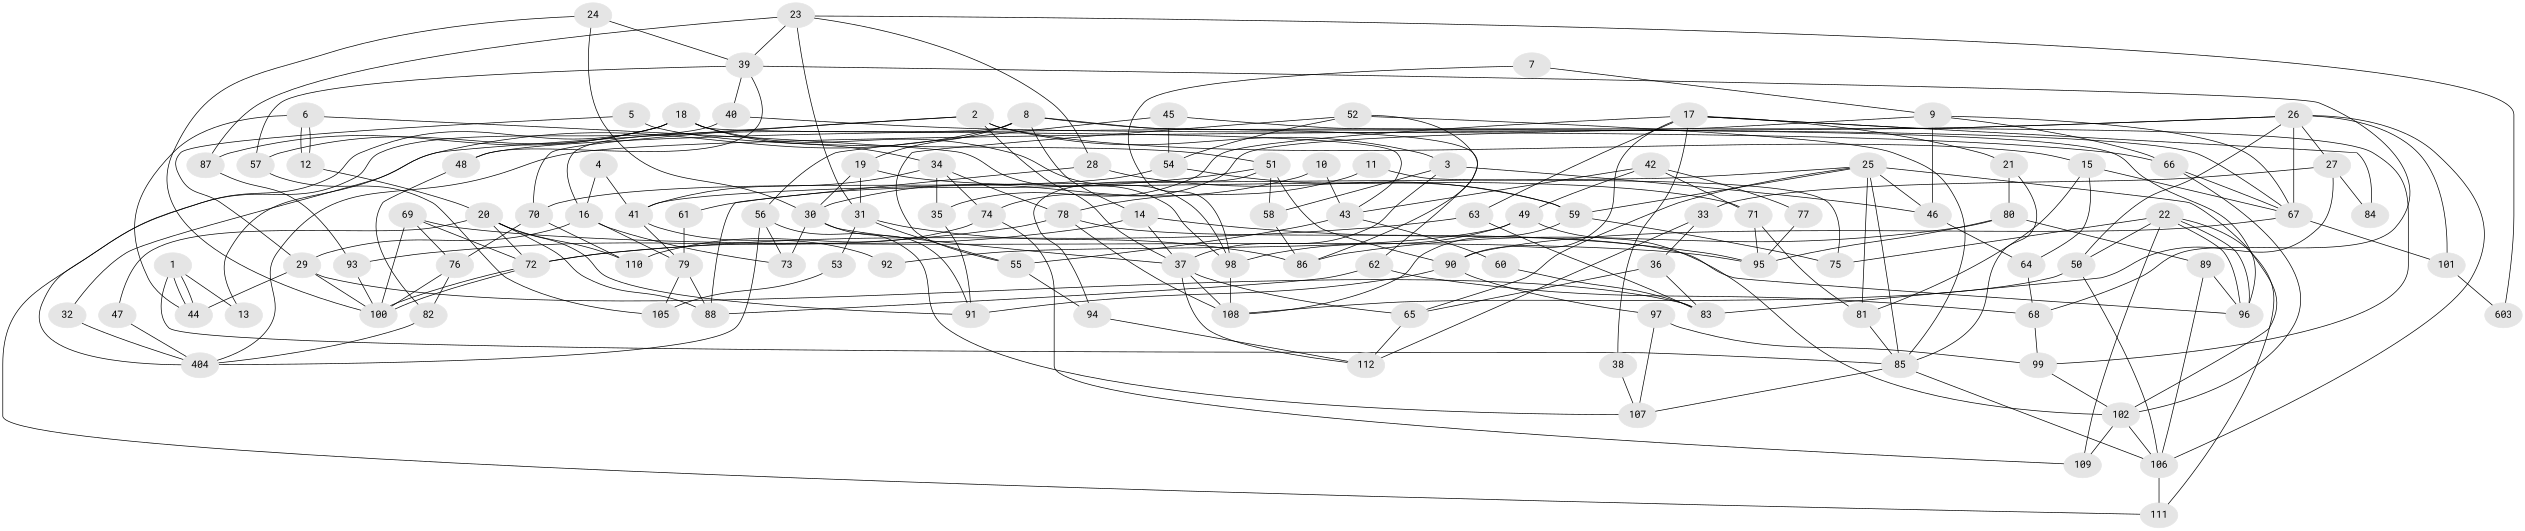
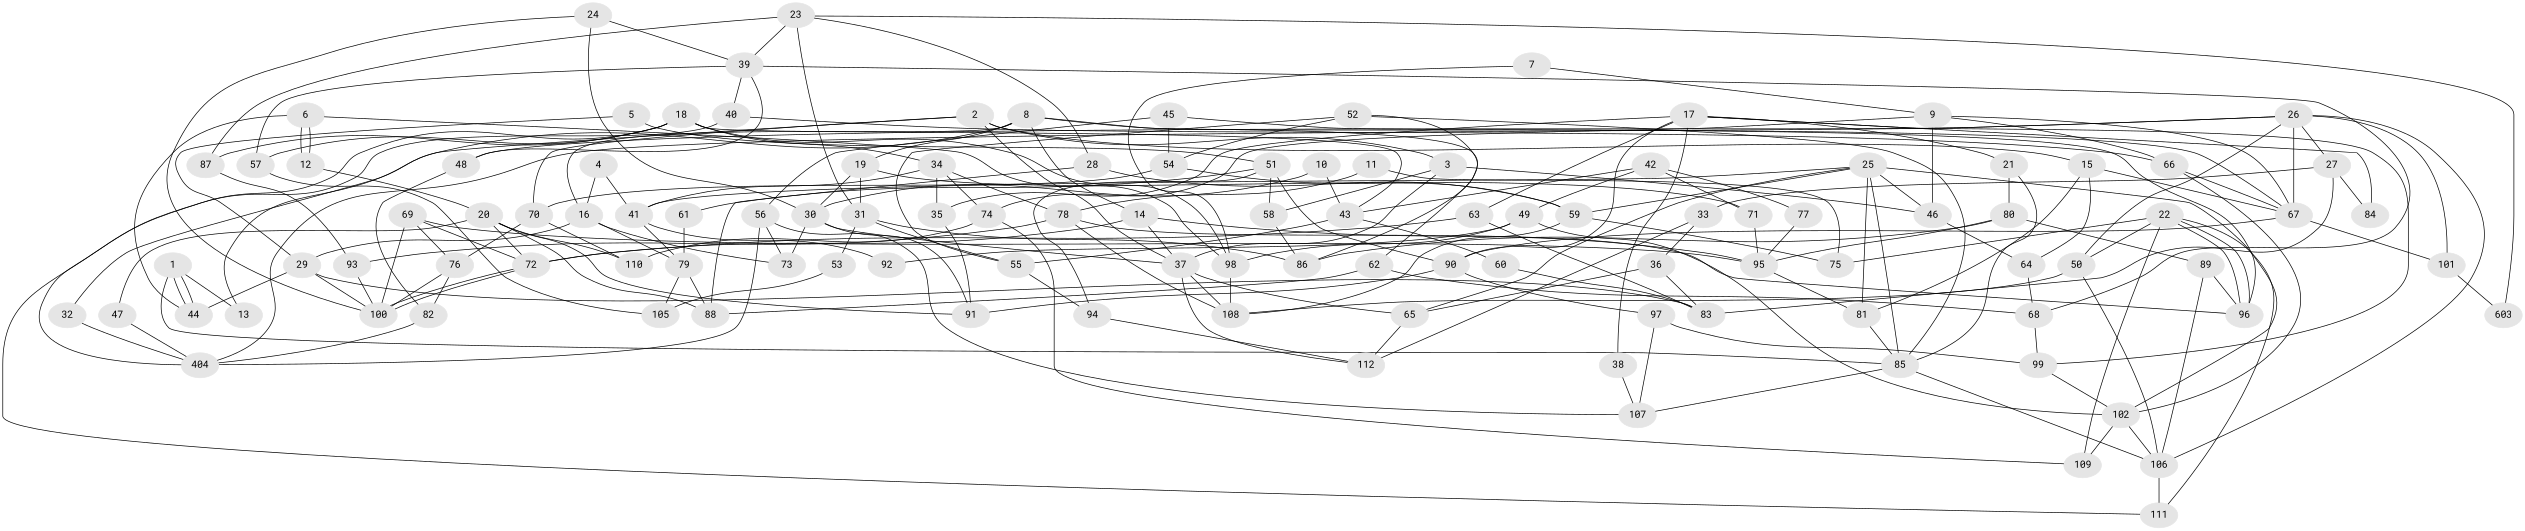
edge "71" -- "81": now "95" -- "81"
